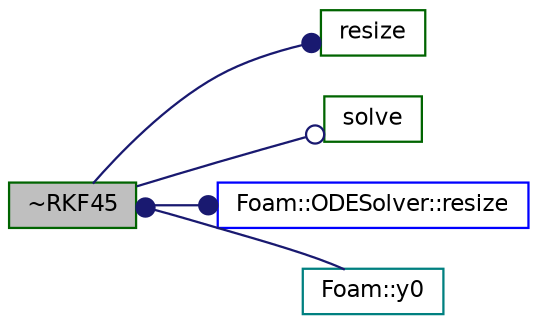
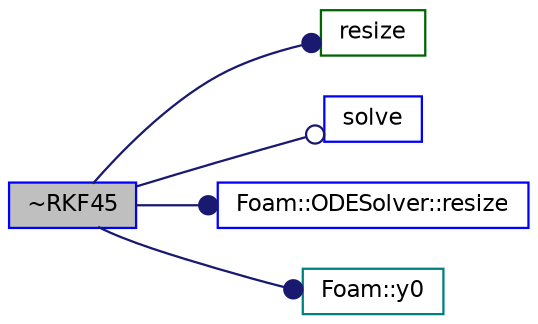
node "solve": color darkgreen -> blue
node "~RKF45": color darkgreen -> blue
edge "Foam::y0" -> "~RKF45": reversed
